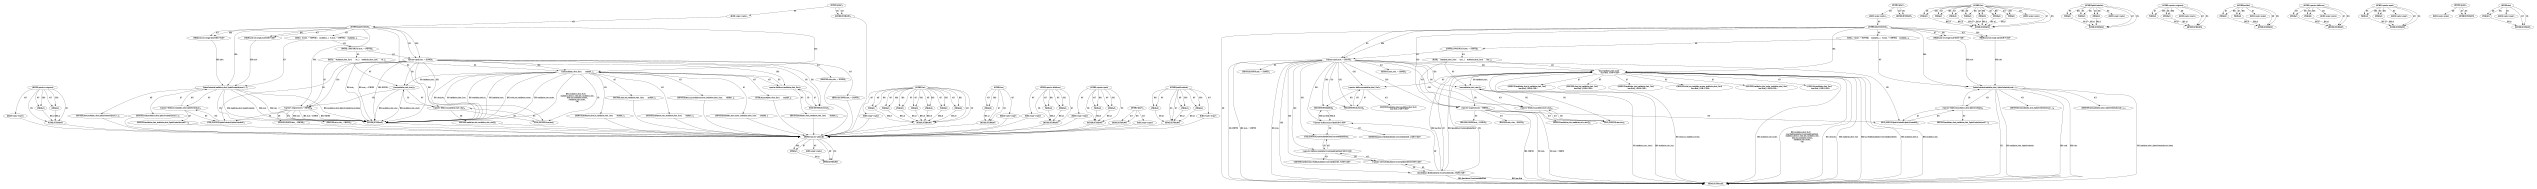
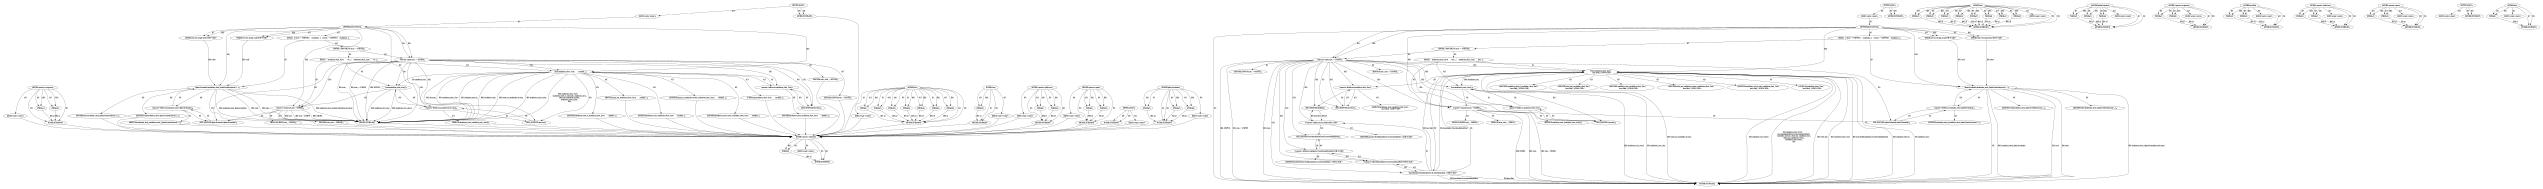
node "(PARAM,p8)": added
